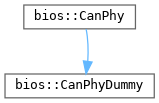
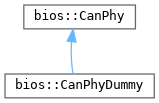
edge "bios::CanPhy" -> "bios::CanPhyDummy": reversed
